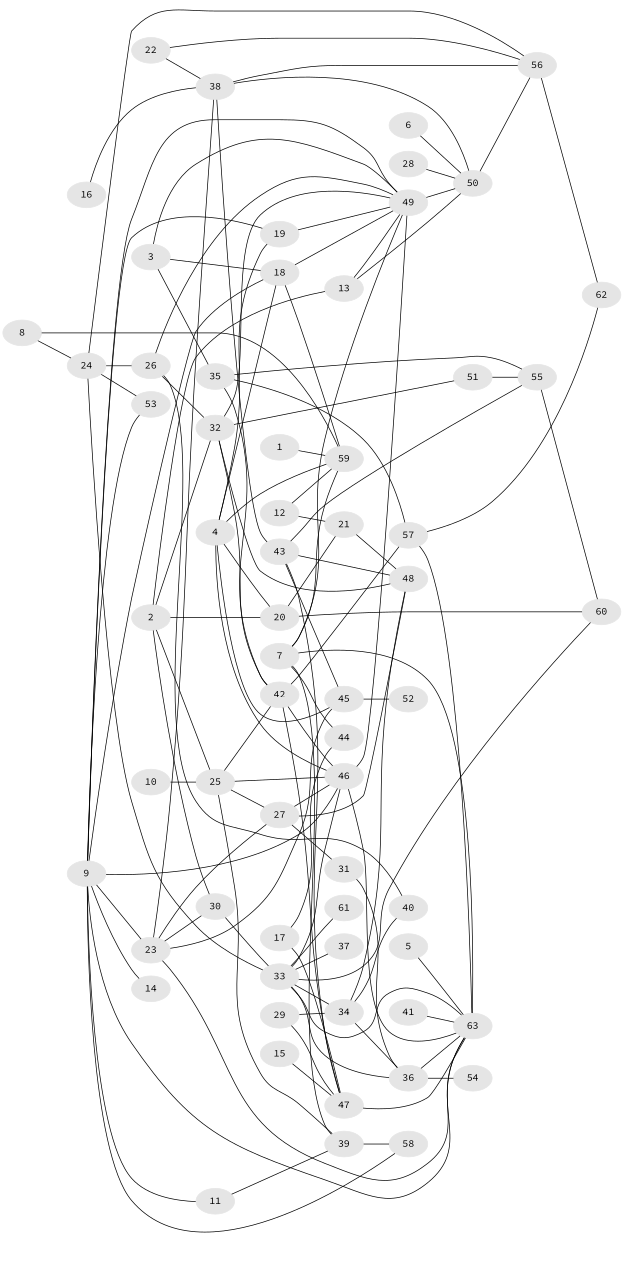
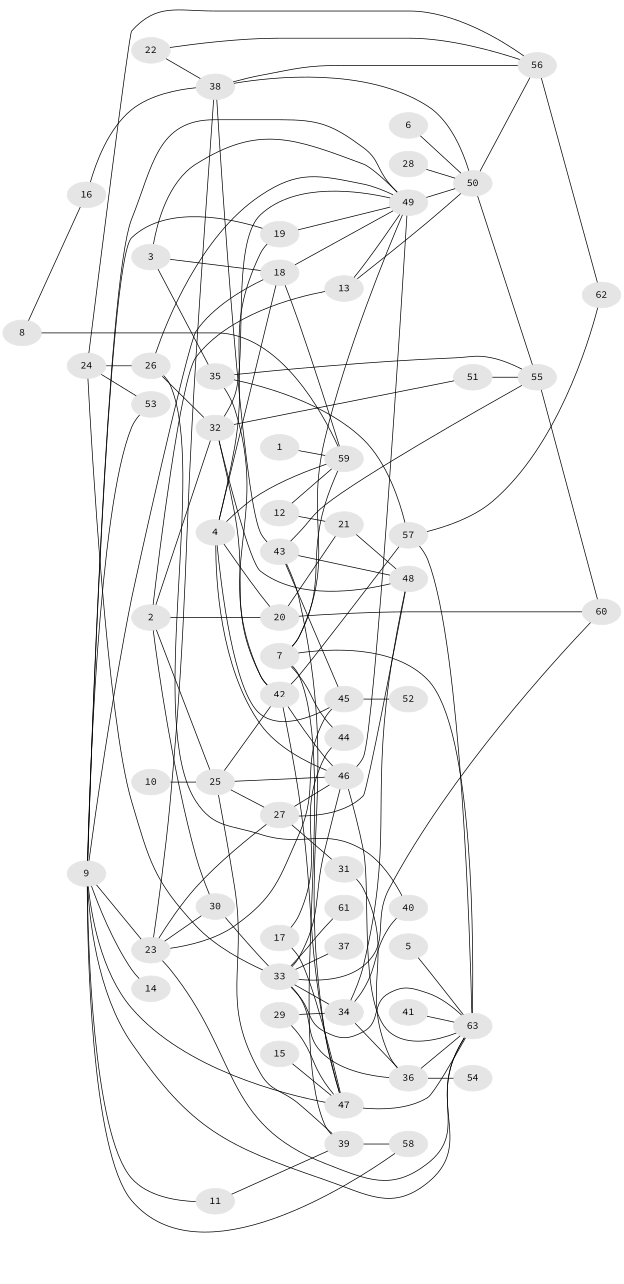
edge "50" -- "55": added
edge "8" -- "24": now "8" -- "16"
edge "46" -- "9": now "47" -- "9"
